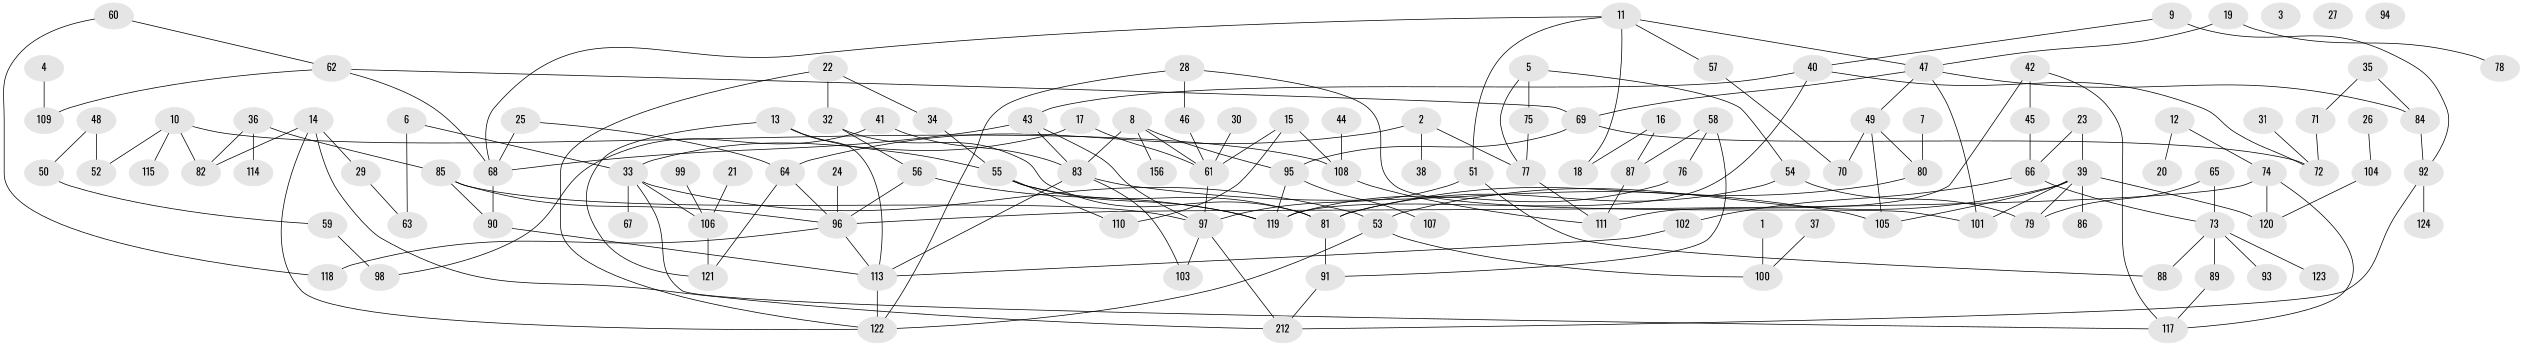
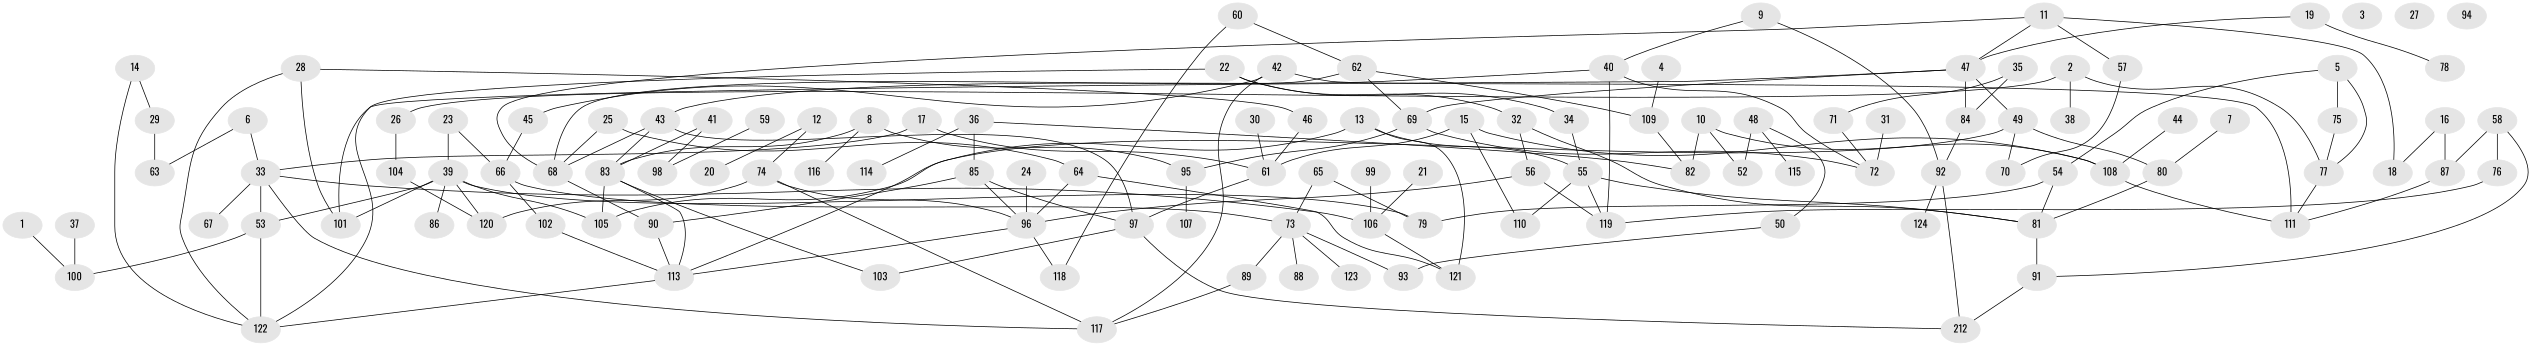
edge "2" -- "64": now "2" -- "26"
edge "14" -- "82": now "109" -- "82"
edge "10" -- "115": now "48" -- "115"
edge "8" -- "61": removed
node "156": label "156" -> "116"
node "51": removed
edge "95" -- "119": removed
edge "50" -- "59": now "50" -- "93"
edge "14" -- "212": removed
